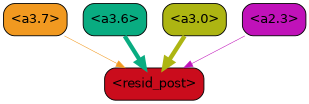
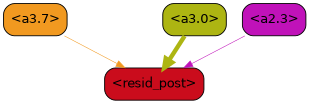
node "<a3.6>": removed
